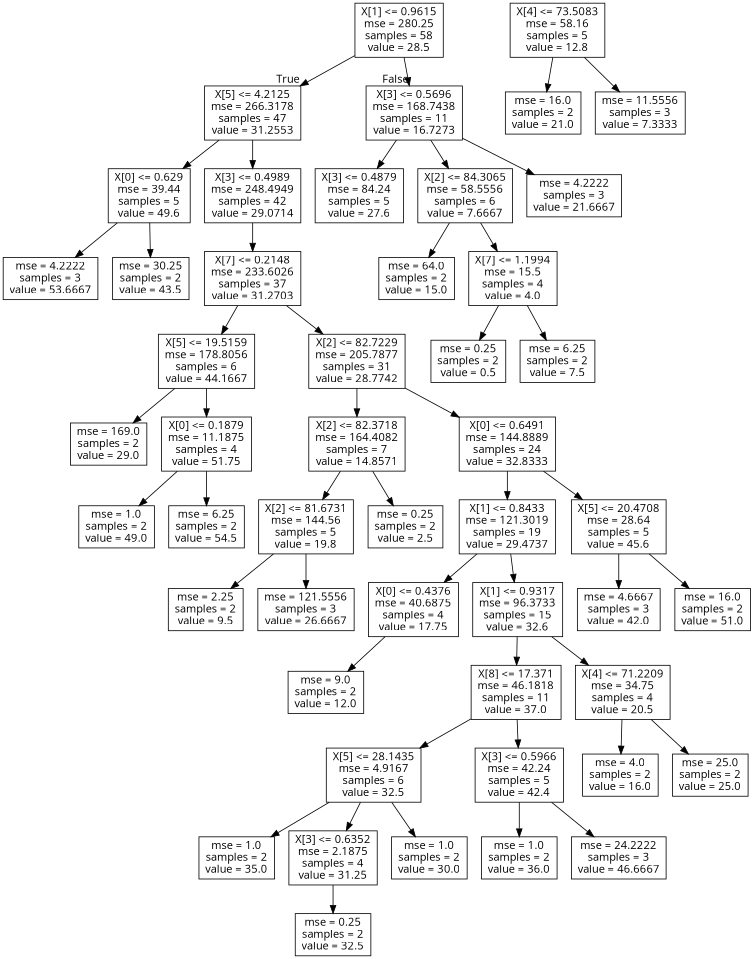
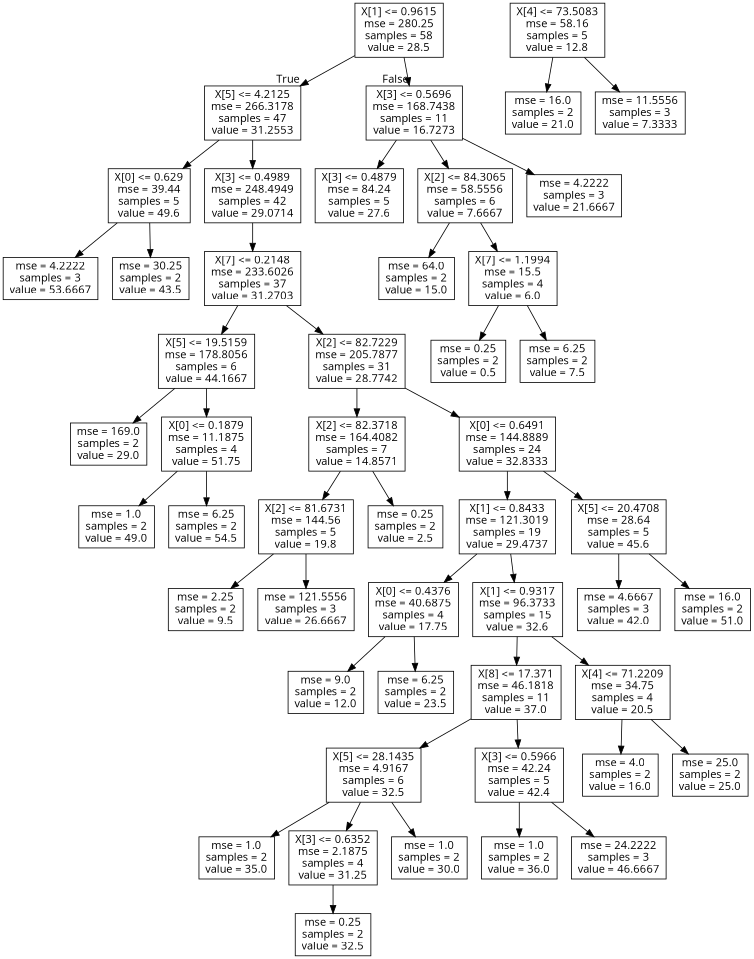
node "X[7] <= 1.1994 mse = 15.5 samples = 4 value = 4.0": label "X[7] <= 1.1994 mse = 15.5 samples = 4 value = 4.0" -> "X[7] <= 1.1994 mse = 15.5 samples = 4 value = 6.0"
node "mse = 6.25 samples = 2 value = 23.5": added
